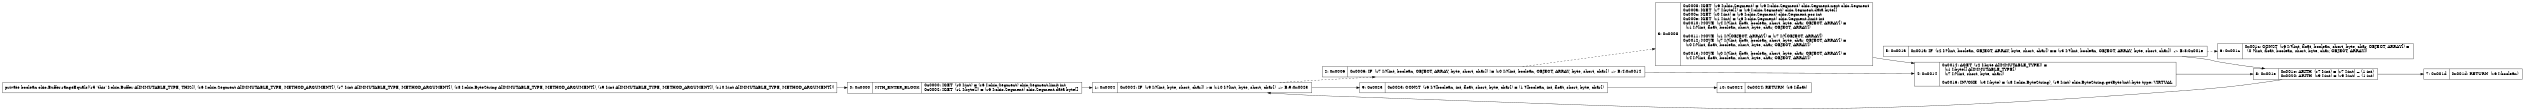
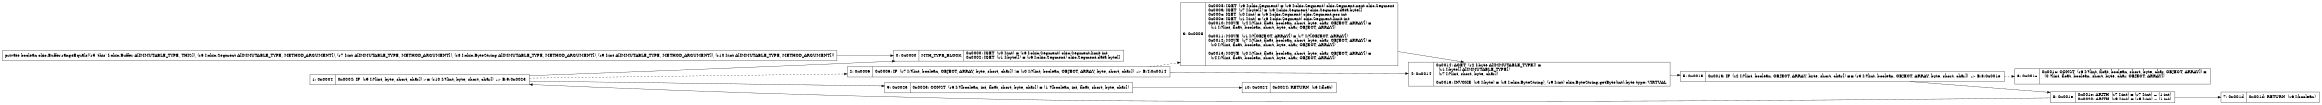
edge "4: 0x0014" -> "8: 0x001e": now "4: 0x0014" -> "5: 0x001a"
node "0: 0x0000": text "MTH_ENTER_BLOCK" -> "MTH_TYPE_BLOCK"
edge "0: 0x0000" -> "1: 0x0004": reversed
